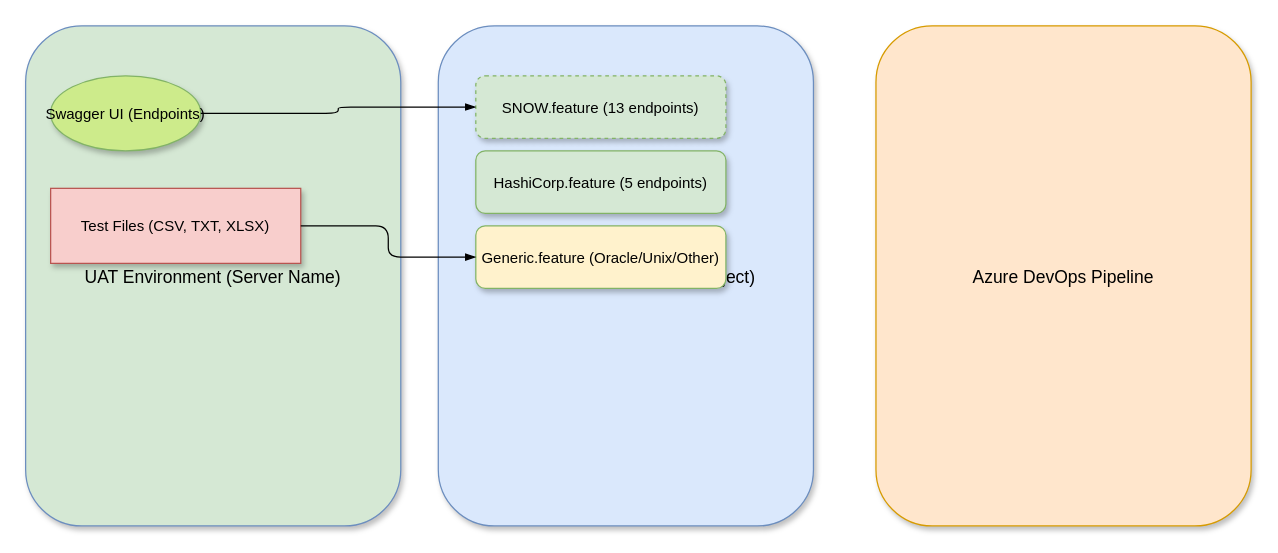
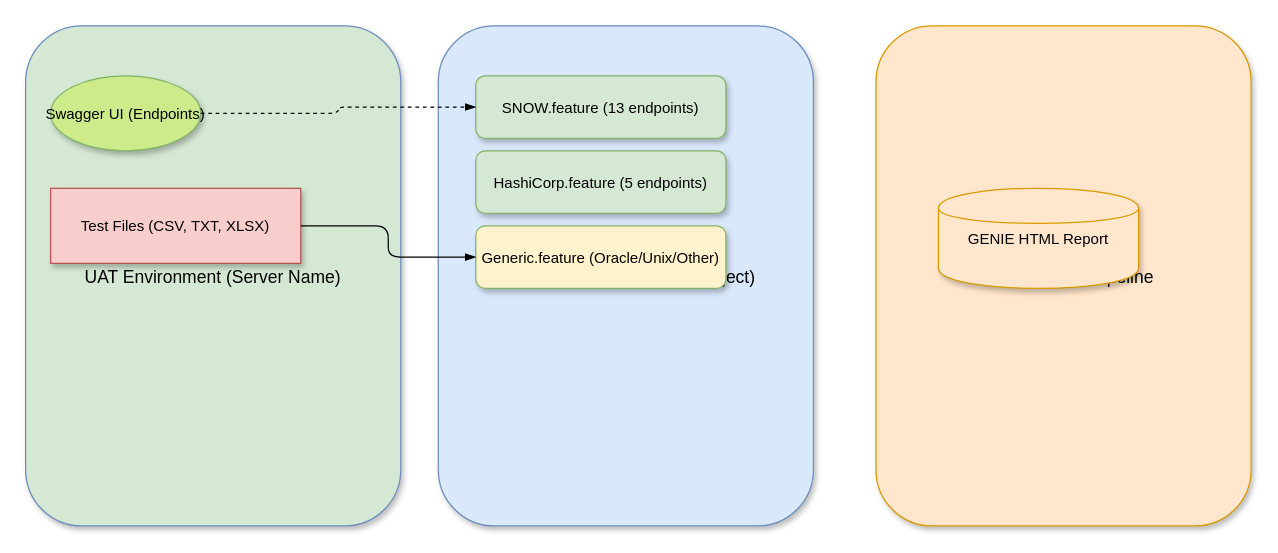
node "SNOW.feature (13 endpoints)": style dashed -> solid
edge "Swagger UI (Endpoints)" -> "SNOW.feature (13 endpoints)": style solid -> dashed
node "GENIE HTML Report": added
